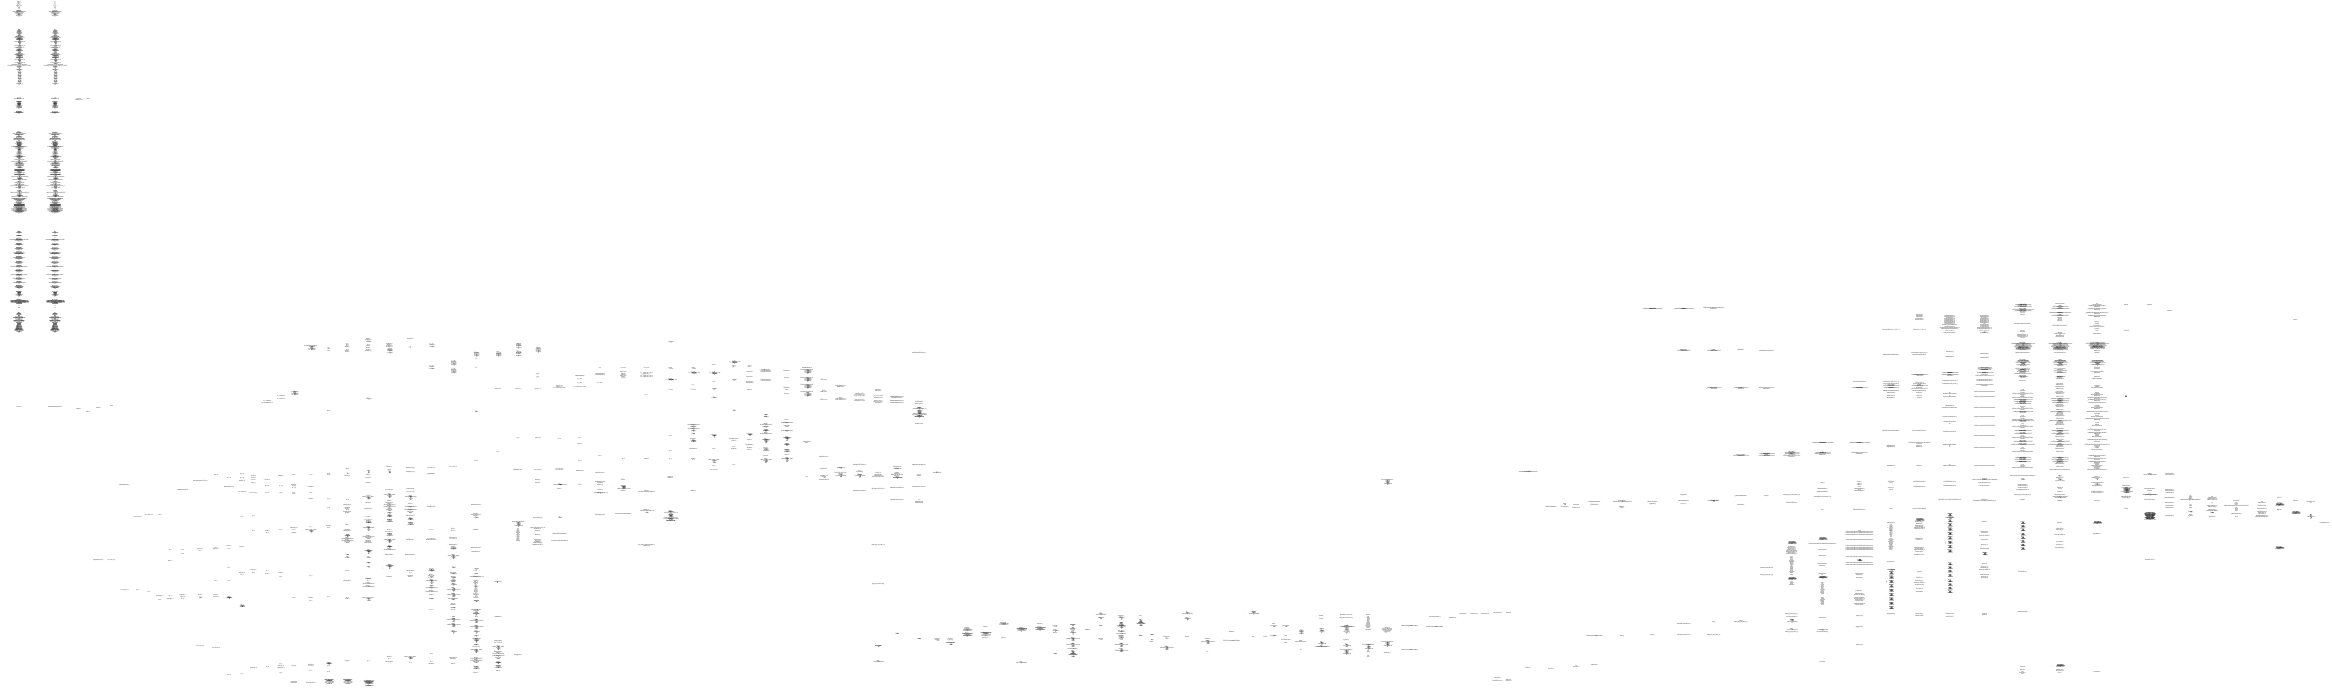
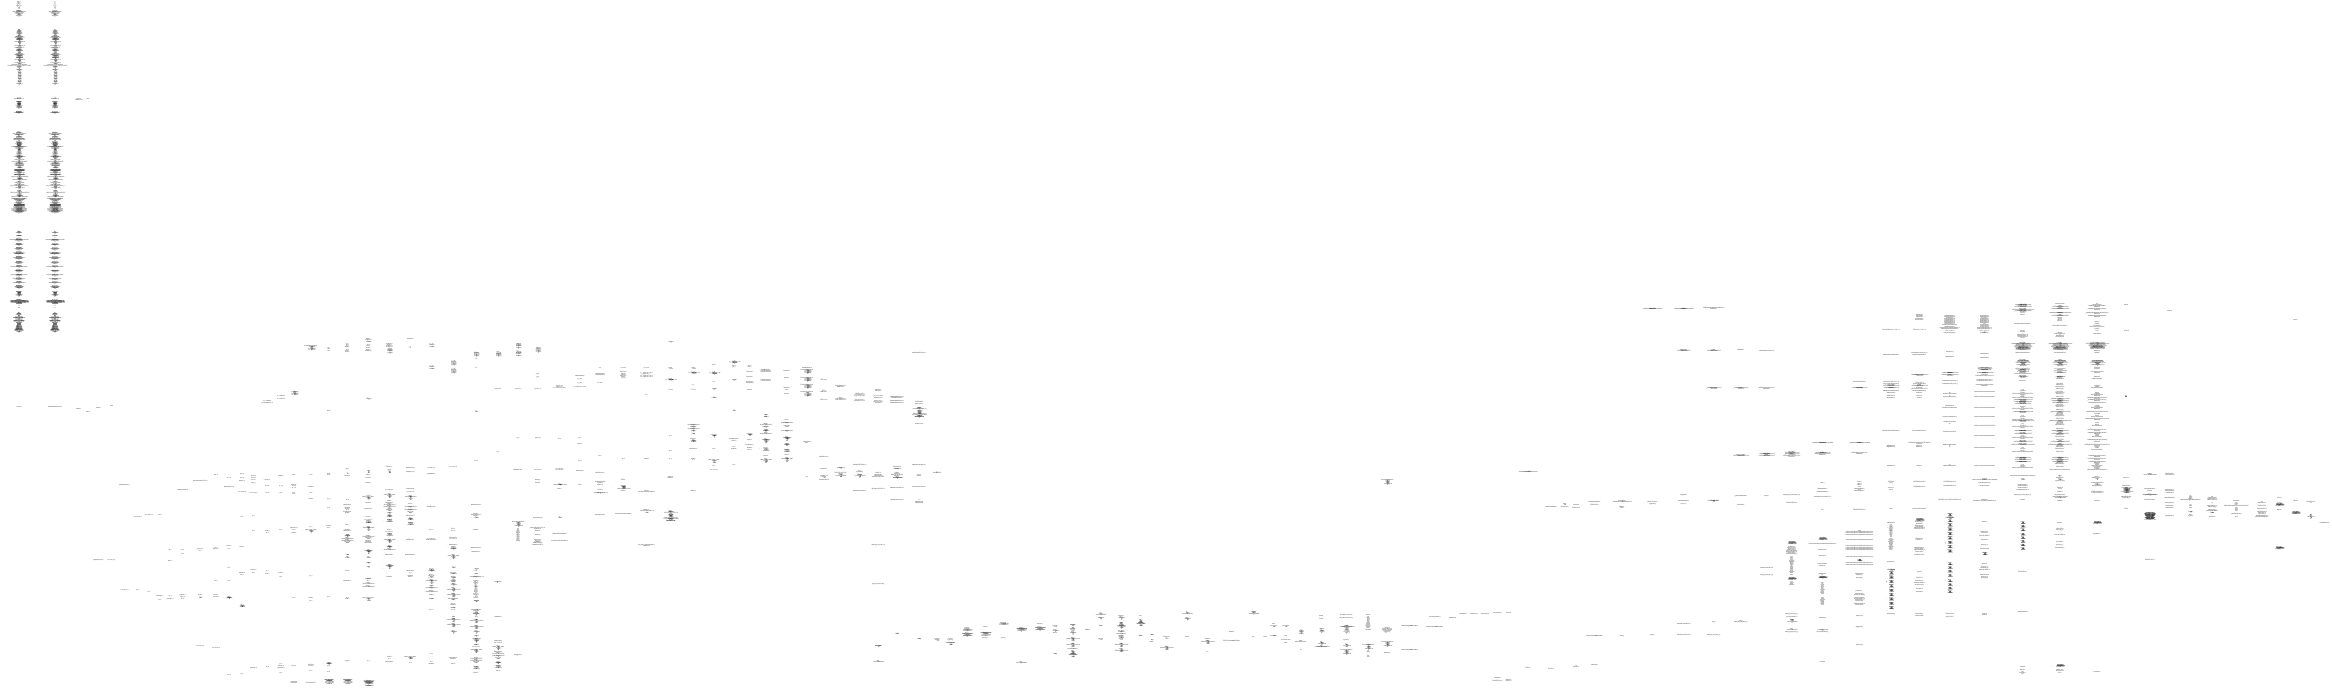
node "param CommonTestBase(this) 755947": removed
